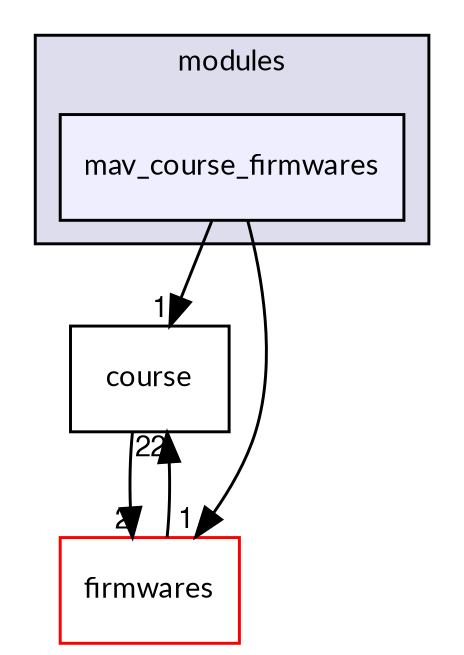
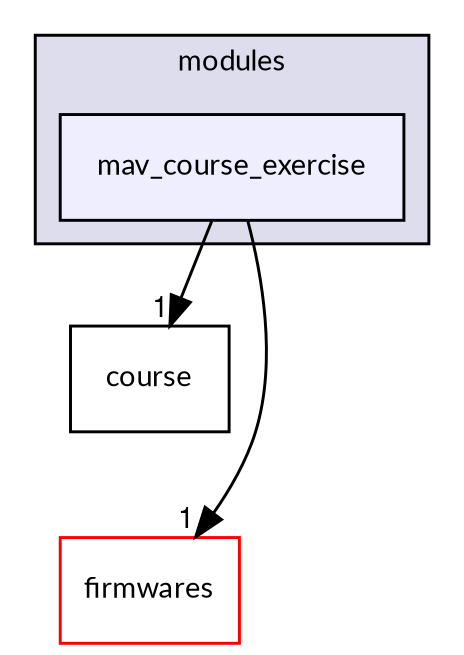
node "mav_course_firmwares": label "mav_course_firmwares" -> "mav_course_exercise"
edge "course" -> "firmwares": removed
edge "firmwares" -> "course": removed
